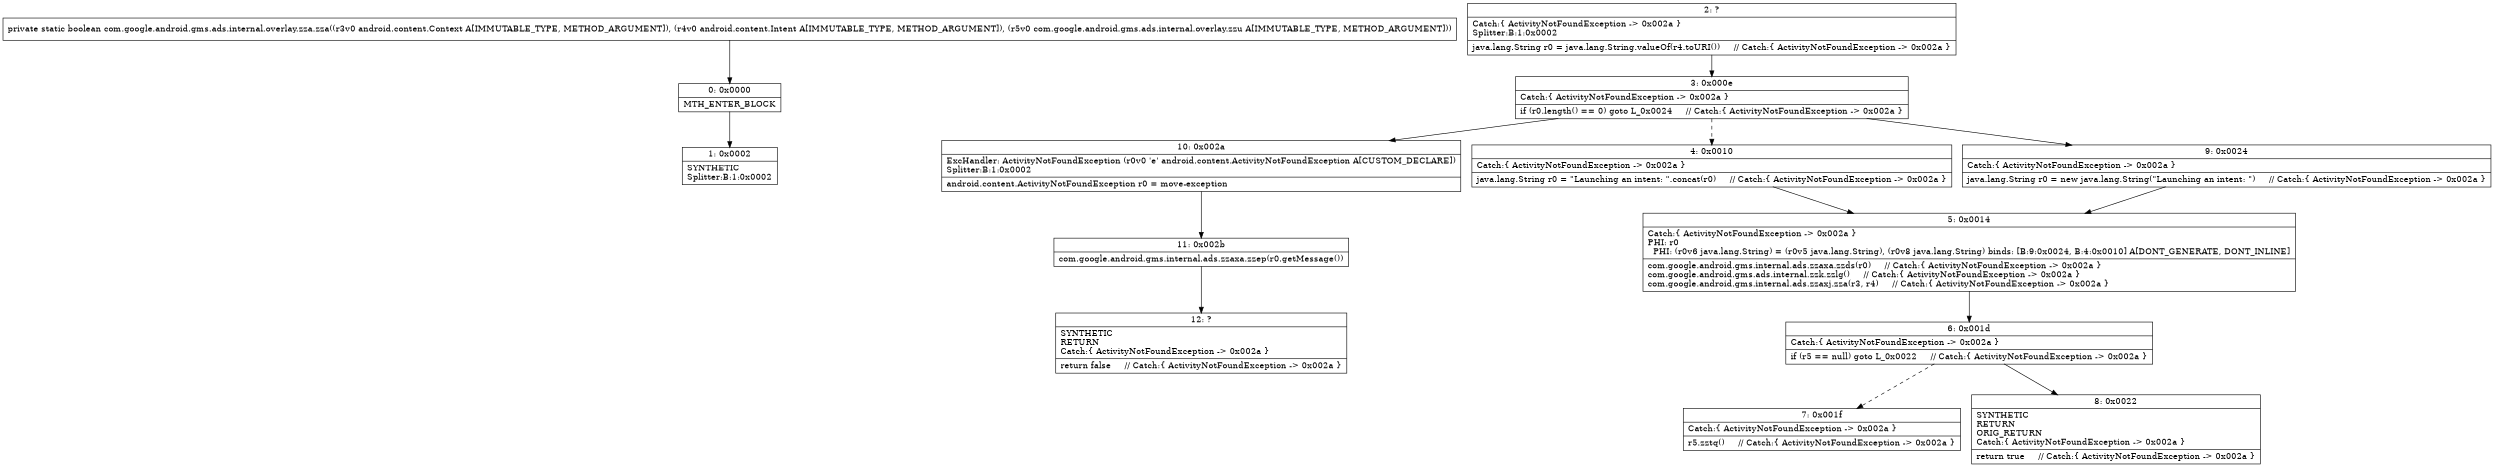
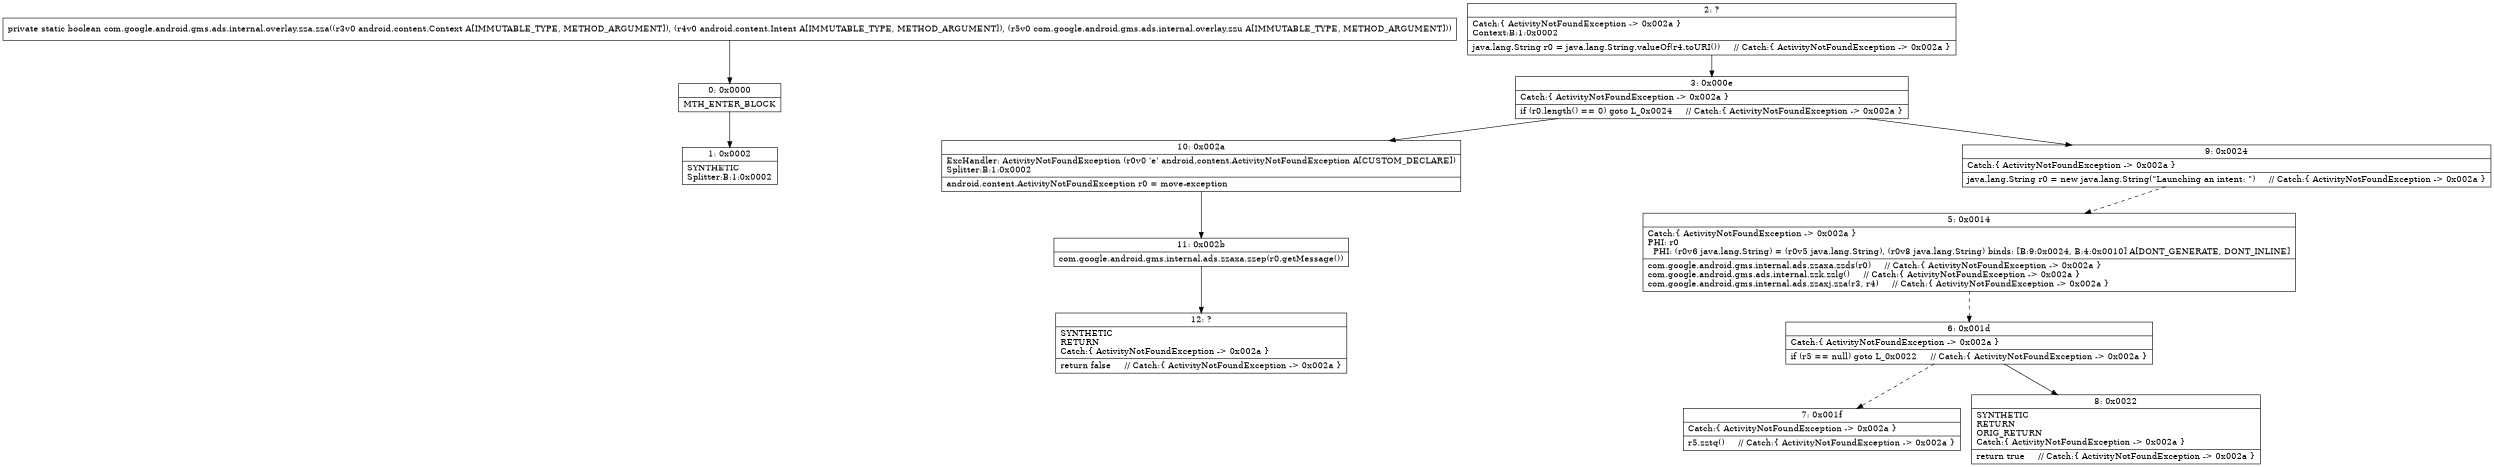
node "2: ?": text "Splitter:B:1:0x0002" -> "Context:B:1:0x0002"
node "4: 0x0010": removed
edge "9: 0x0024" -> "5: 0x0014": style solid -> dashed
edge "5: 0x0014" -> "6: 0x001d": style solid -> dashed
